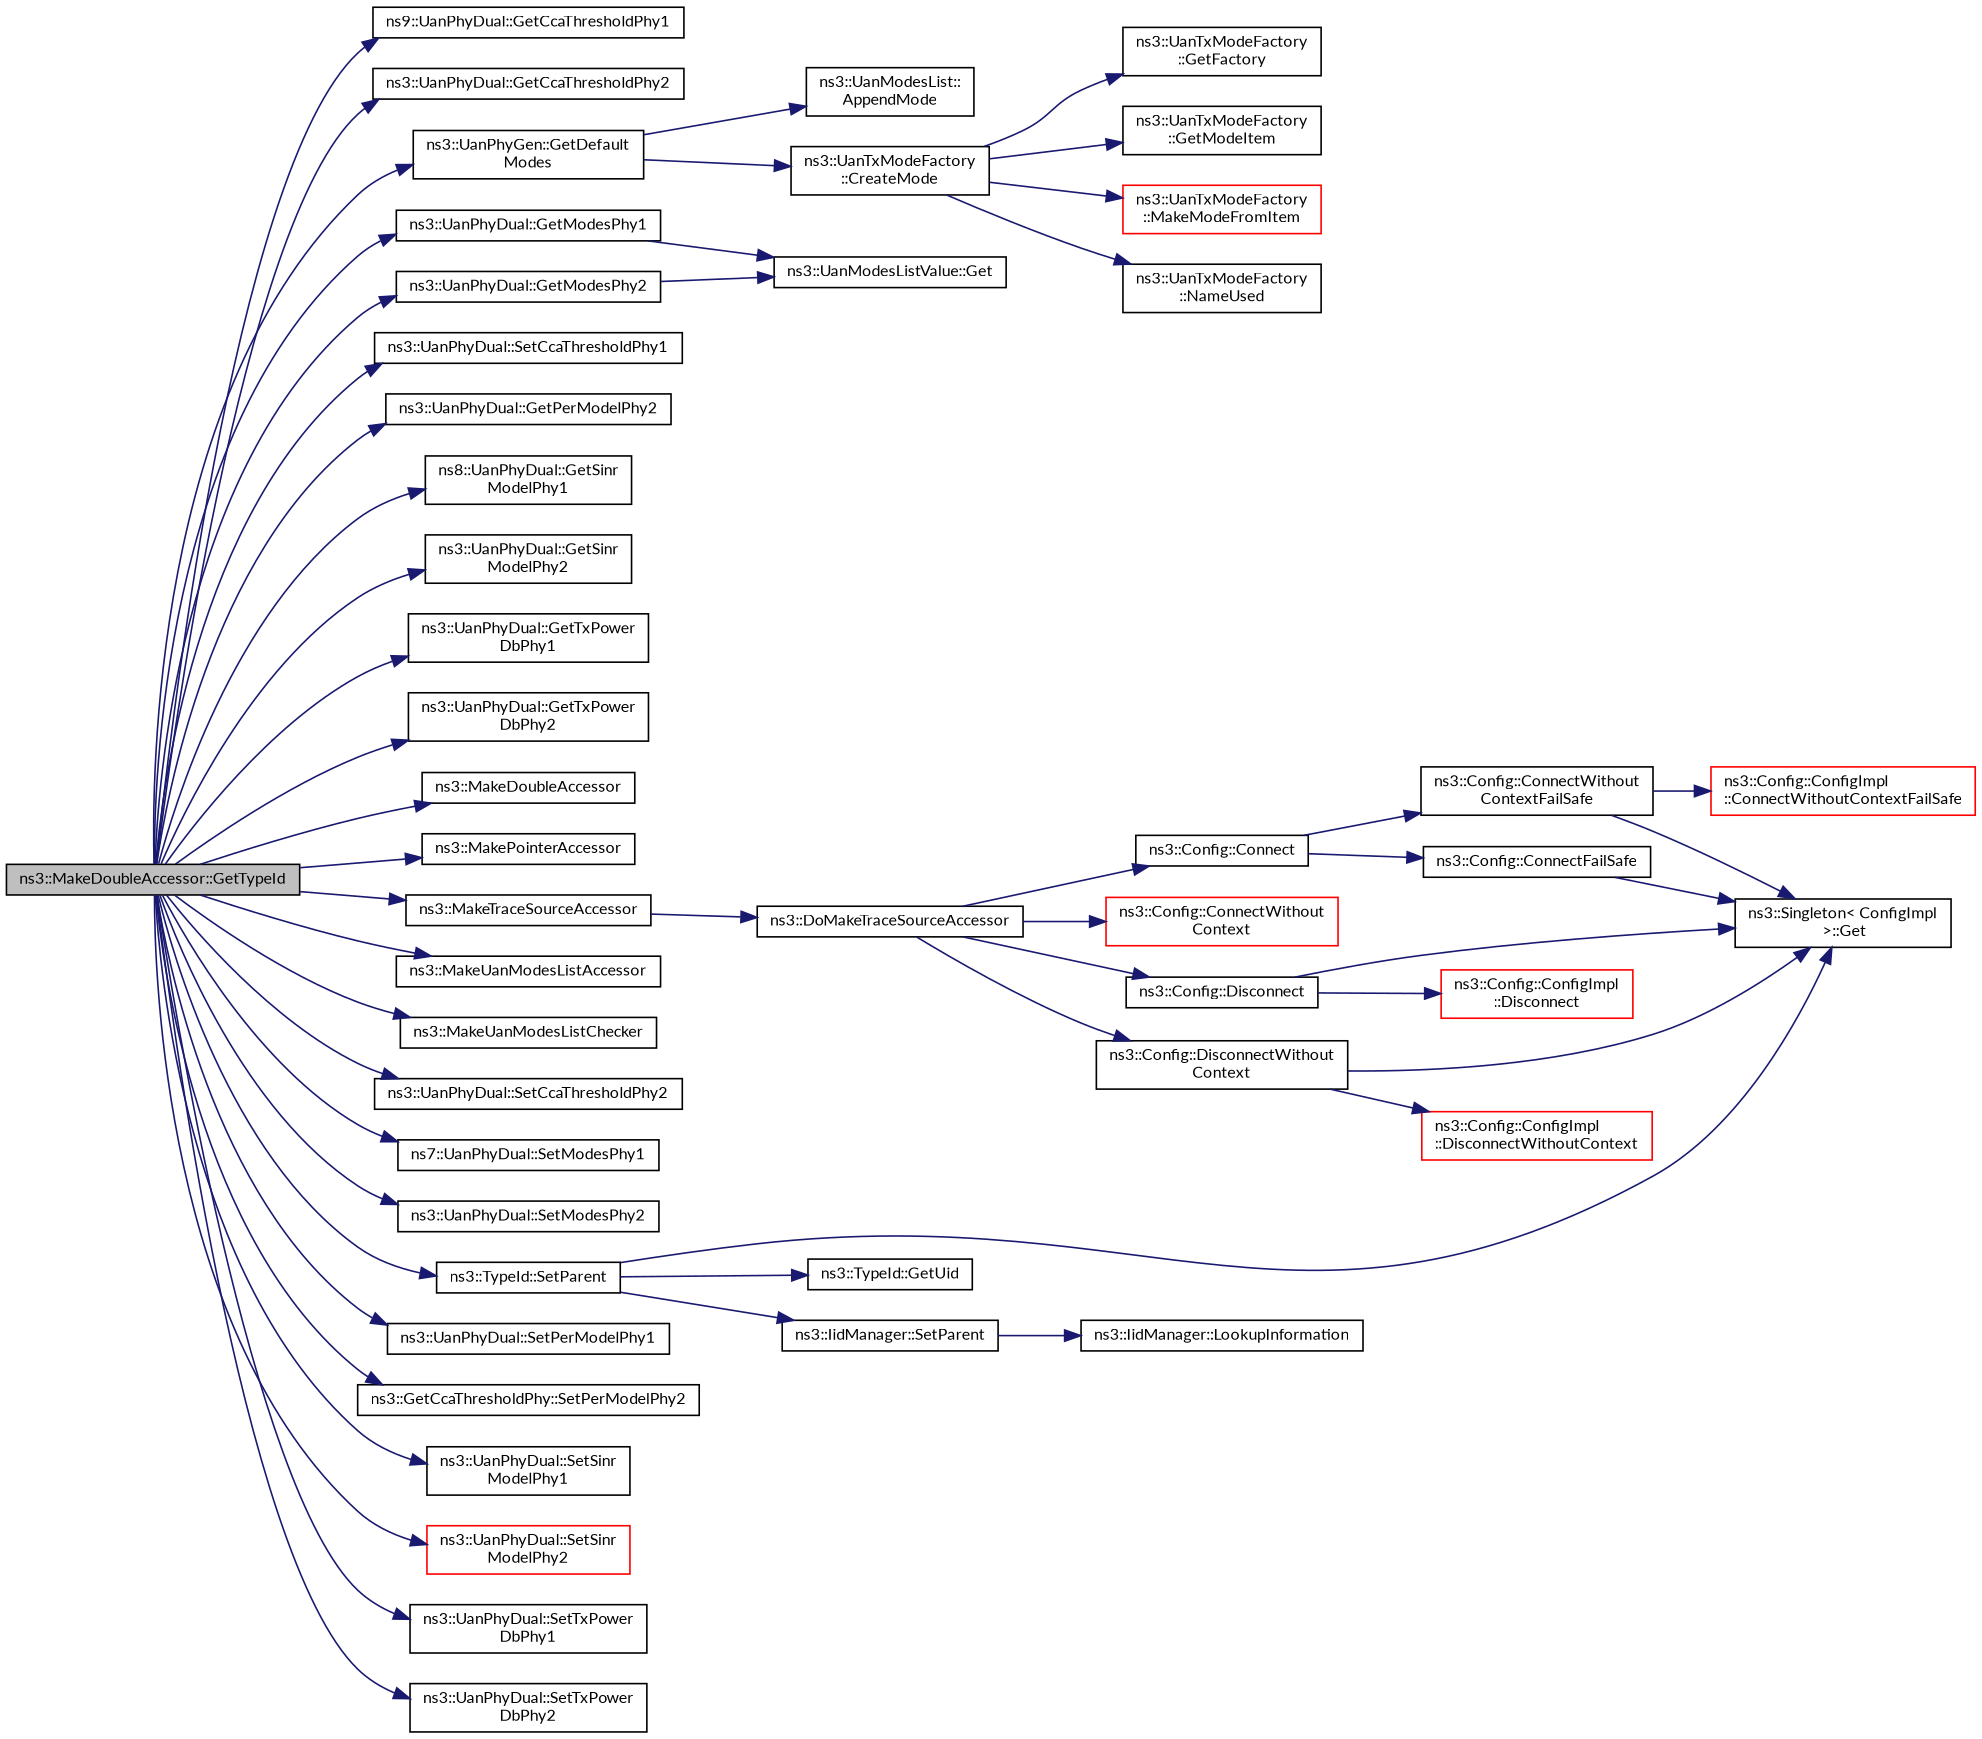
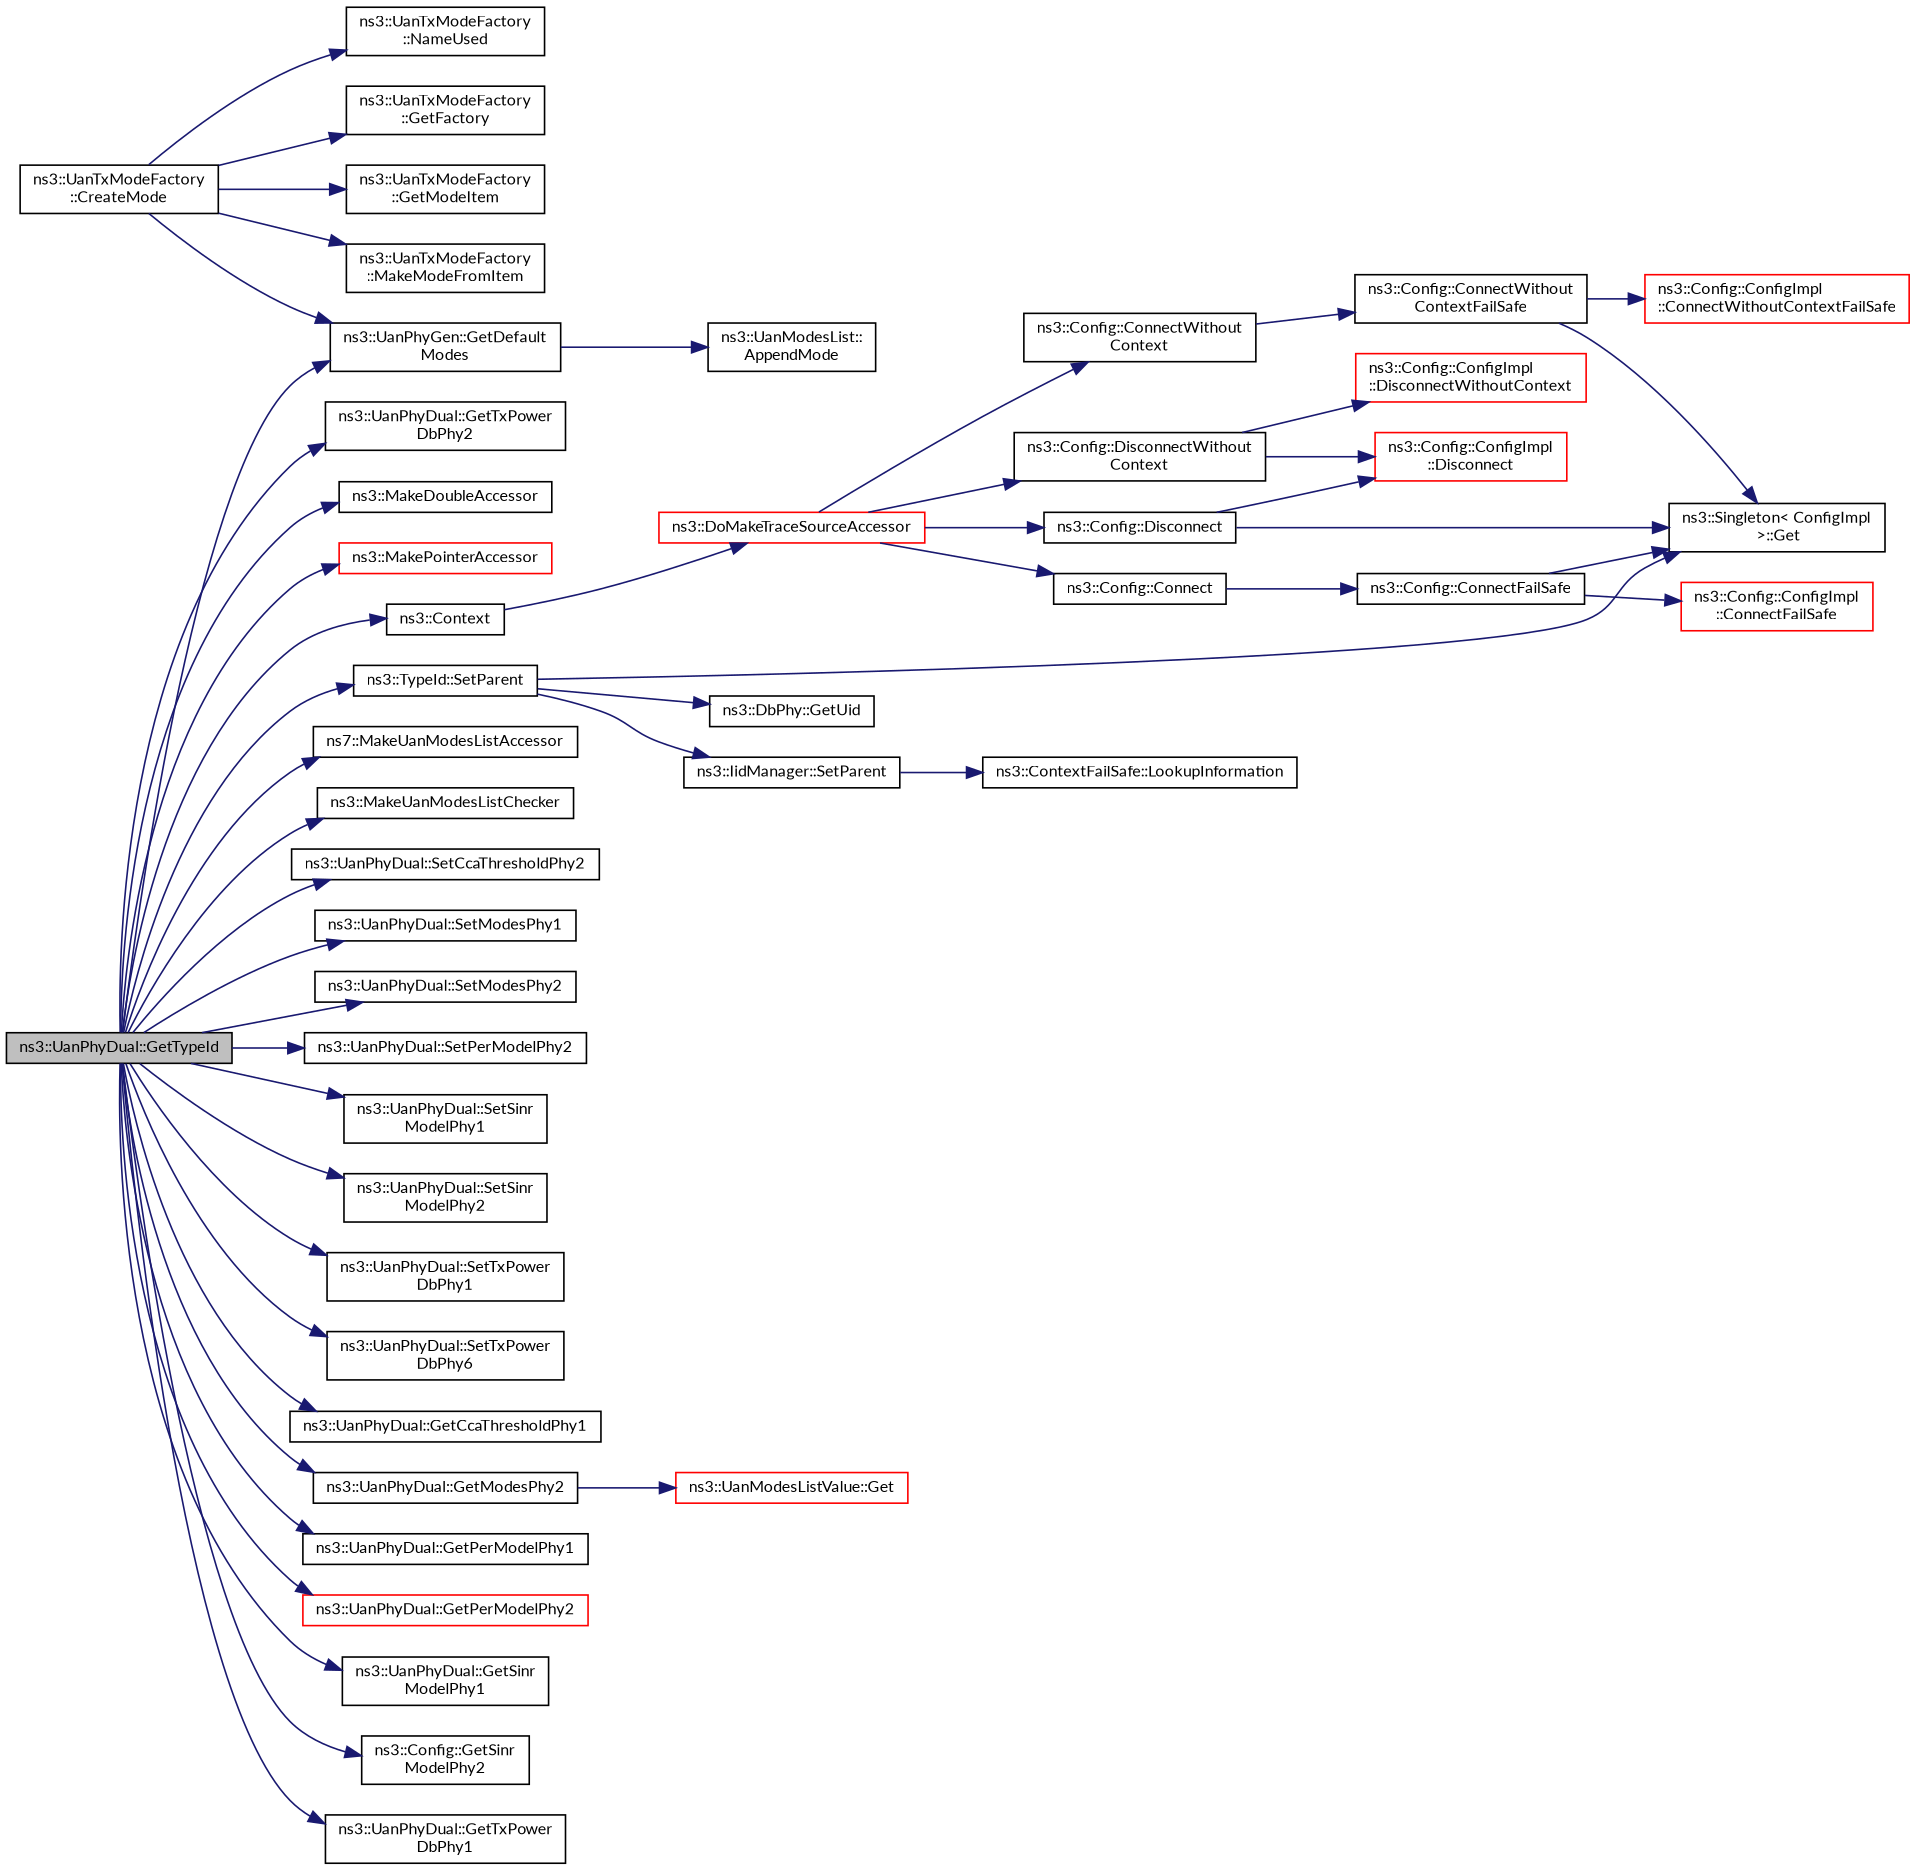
node "ns9::UanPhyDual::GetCcaThresholdPhy1": label "ns9::UanPhyDual::GetCcaThresholdPhy1" -> "ns3::UanPhyDual::GetCcaThresholdPhy1"
node "ns3::UanPhyDual::GetCcaThresholdPhy2": removed
edge "ns3::UanPhyGen::GetDefault Modes" -> "ns3::UanTxModeFactory ::CreateMode": reversed
node "ns3::UanTxModeFactory ::MakeModeFromItem": color red -> black
node "ns3::UanPhyDual::GetModesPhy1": removed
node "ns3::UanModesListValue::Get": color black -> red
node "ns3::UanPhyDual::SetCcaThresholdPhy1": label "ns3::UanPhyDual::SetCcaThresholdPhy1" -> "ns3::UanPhyDual::GetPerModelPhy1"
node "ns3::UanPhyDual::GetPerModelPhy2": color black -> red
node "ns8::UanPhyDual::GetSinr ModelPhy1": label "ns8::UanPhyDual::GetSinr ModelPhy1" -> "ns3::UanPhyDual::GetSinr ModelPhy1"
node "ns3::UanPhyDual::GetSinr ModelPhy2": label "ns3::UanPhyDual::GetSinr ModelPhy2" -> "ns3::Config::GetSinr ModelPhy2"
node "ns3::Config::ConfigImpl ::ConnectFailSafe": added
edge "ns3::Config::Connect" -> "ns3::Config::ConnectWithout ContextFailSafe": now "ns3::Config::ConnectWithout Context" -> "ns3::Config::ConnectWithout ContextFailSafe"
node "ns3::MakePointerAccessor": color black -> red
node "ns3::MakeDoubleAccessor::GetTypeId": label "ns3::MakeDoubleAccessor::GetTypeId" -> "ns3::UanPhyDual::GetTypeId"
node "ns3::MakeTraceSourceAccessor": label "ns3::MakeTraceSourceAccessor" -> "ns3::Context"
node "ns3::DoMakeTraceSourceAccessor": color black -> red
node "ns3::Config::ConnectWithout Context": color red -> black
node "ns3::MakeUanModesListAccessor": label "ns3::MakeUanModesListAccessor" -> "ns7::MakeUanModesListAccessor"
edge "ns3::Config::DisconnectWithout Context" -> "ns3::Singleton< ConfigImpl >::Get": now "ns3::Config::DisconnectWithout Context" -> "ns3::Config::ConfigImpl ::Disconnect"
node "ns7::UanPhyDual::SetModesPhy1": label "ns7::UanPhyDual::SetModesPhy1" -> "ns3::UanPhyDual::SetModesPhy1"
node "ns3::TypeId::GetUid": label "ns3::TypeId::GetUid" -> "ns3::DbPhy::GetUid"
node "ns3::IidManager::LookupInformation": label "ns3::IidManager::LookupInformation" -> "ns3::ContextFailSafe::LookupInformation"
node "ns3::UanPhyDual::SetPerModelPhy1": removed
node "ns3::GetCcaThresholdPhy::SetPerModelPhy2": label "ns3::GetCcaThresholdPhy::SetPerModelPhy2" -> "ns3::UanPhyDual::SetPerModelPhy2"
node "ns3::UanPhyDual::SetSinr ModelPhy2": color red -> black
node "ns3::UanPhyDual::SetTxPower DbPhy2": label "ns3::UanPhyDual::SetTxPower DbPhy2" -> "ns3::UanPhyDual::SetTxPower DbPhy6"
